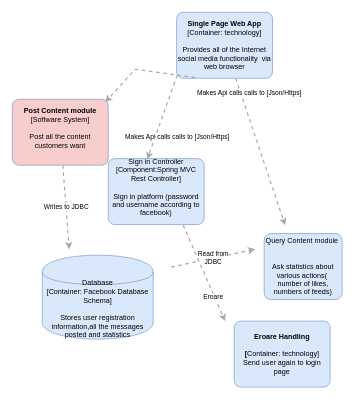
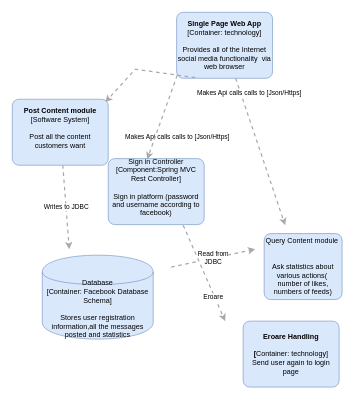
node "Post Content module [Software System] Post all the content customers want": fillcolor #f8cecc -> #dae8fc
node "Eroare Handling [Container: technology] Send user again to login page": moved (282, 354) -> (291, 354)
